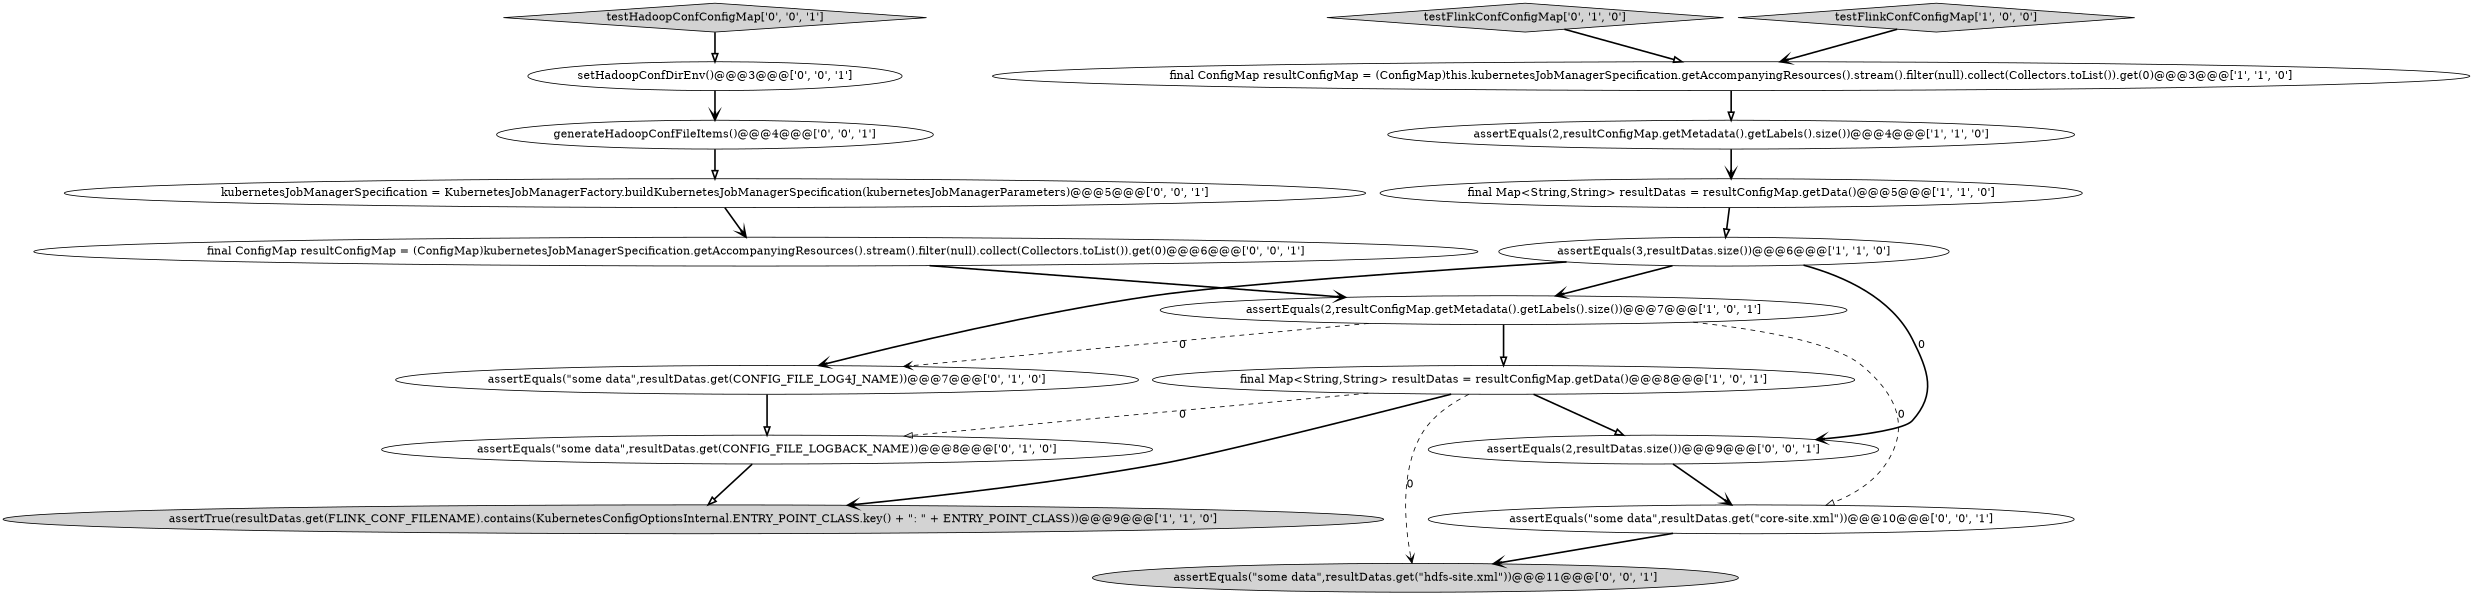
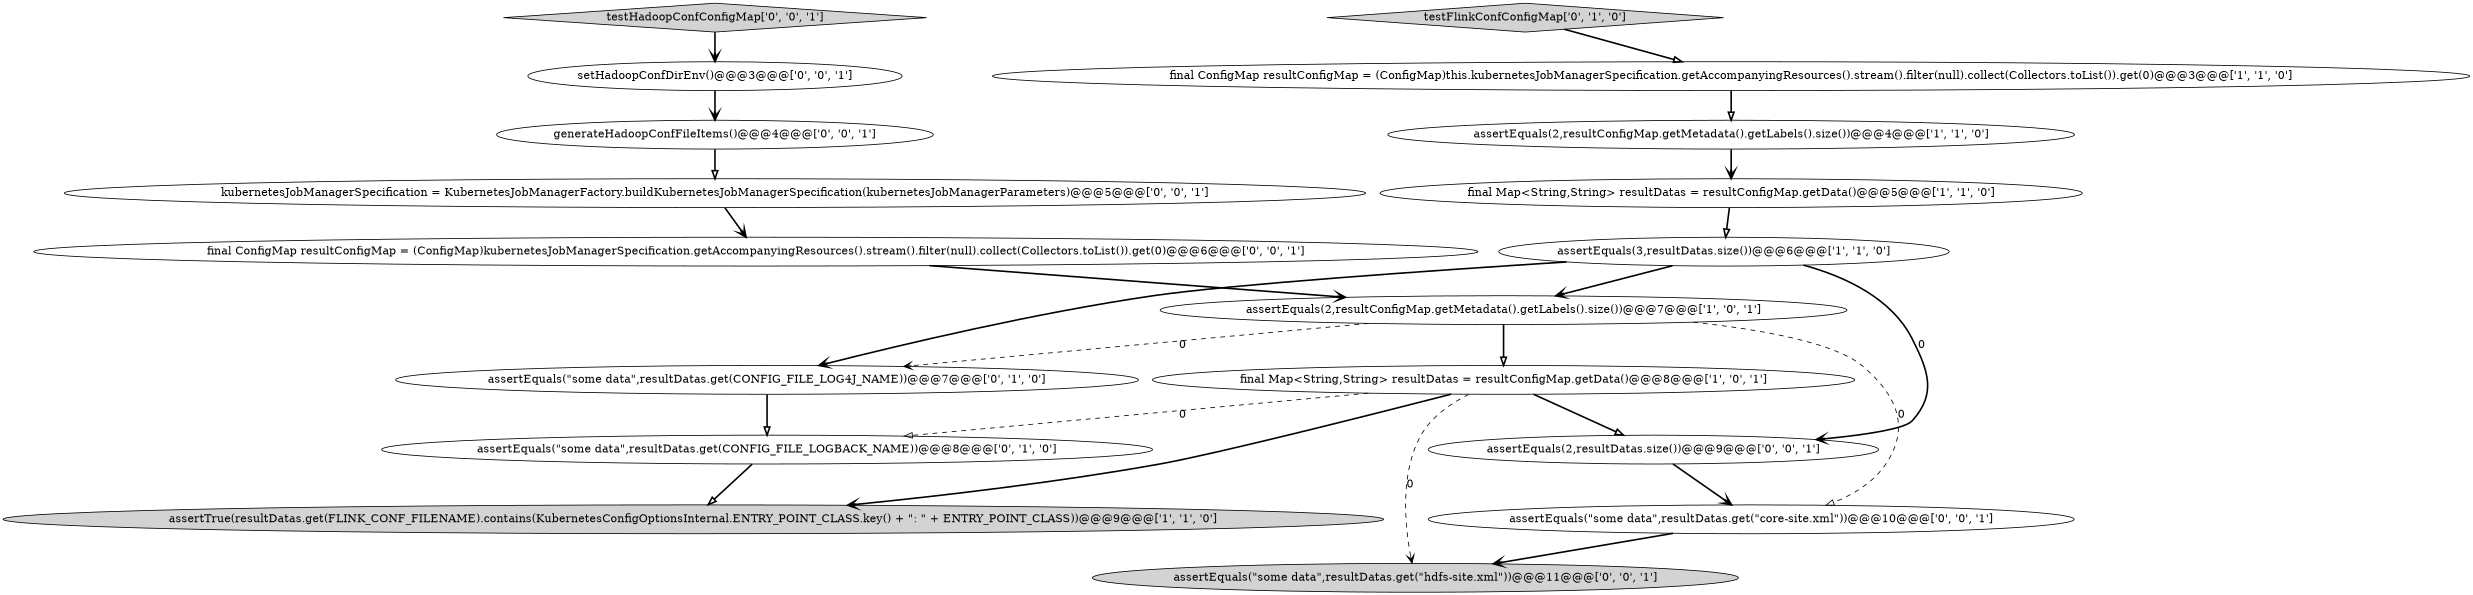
node "testFlinkConfConfigMap['1', '0', '0']": removed
edge "testHadoopConfConfigMap['0', '0', '1']" -> "setHadoopConfDirEnv()@@@3@@@['0', '0', '1']": arrowhead onormal -> vee
